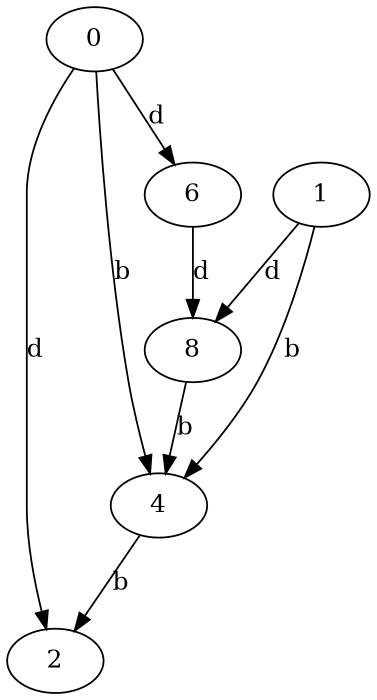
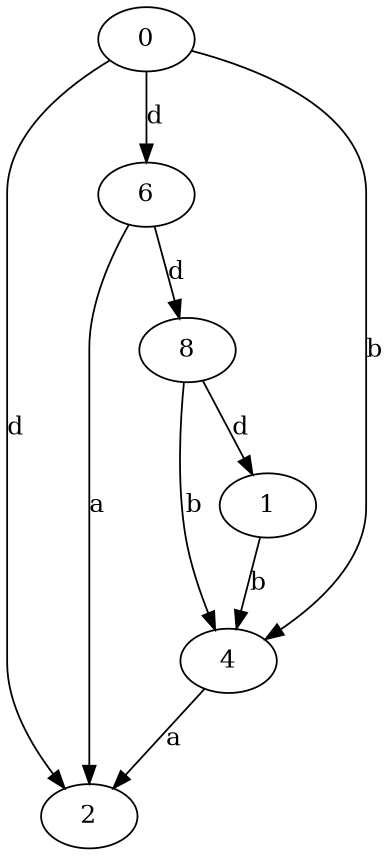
edge "1" -> "8": reversed
edge "6" -> "2": added, label "a"
edge "4" -> "2": label "b" -> "a"
